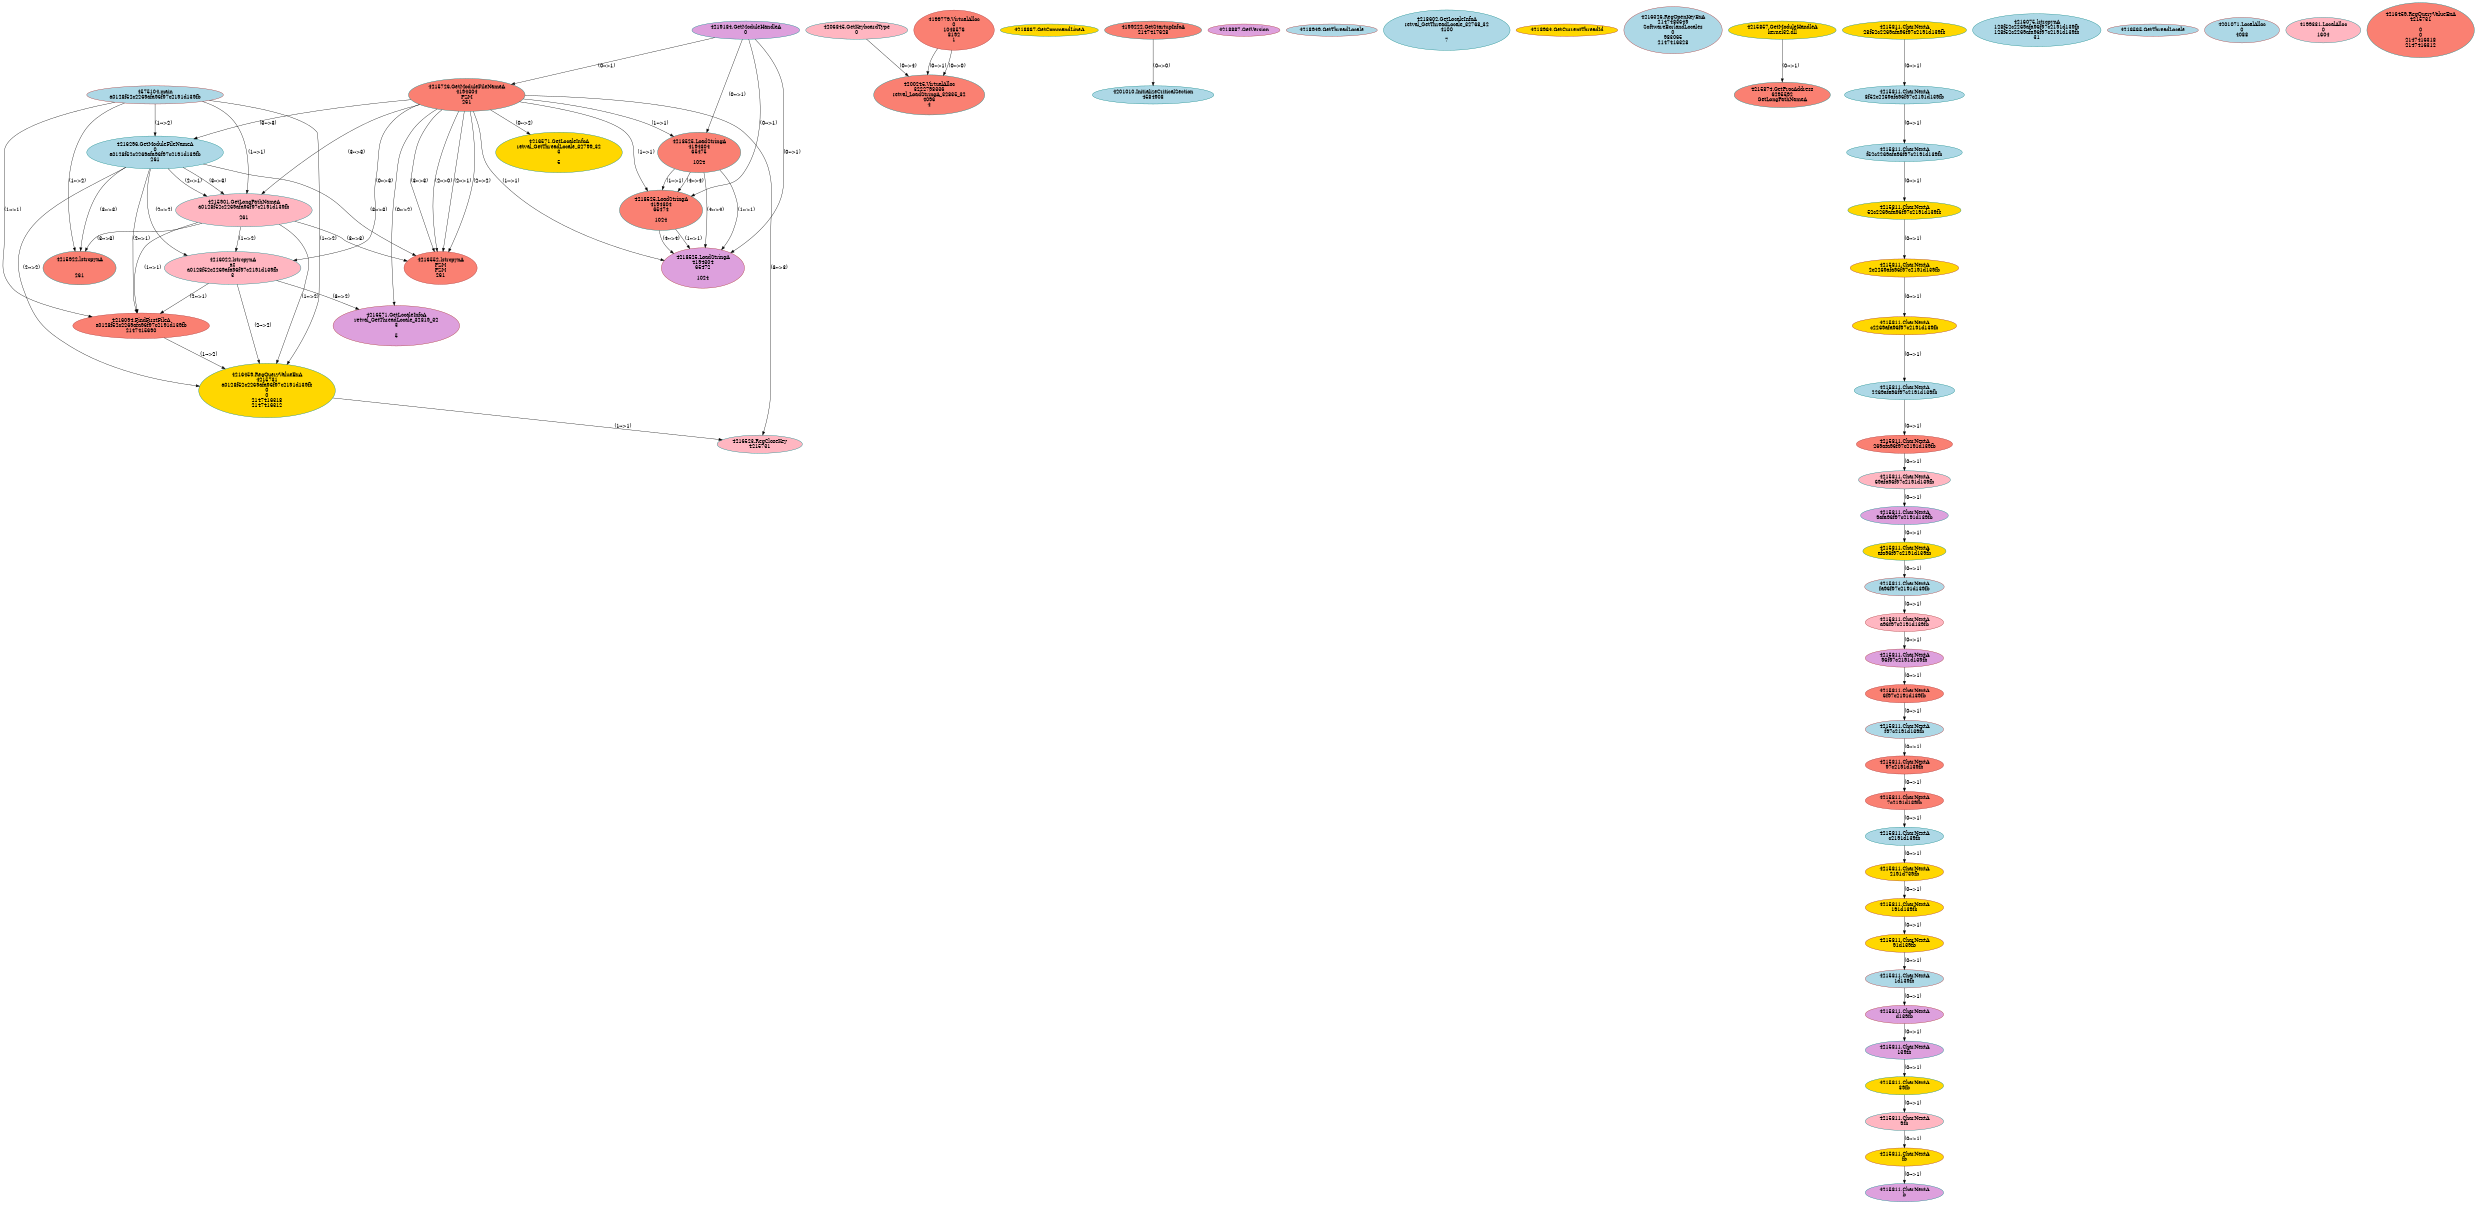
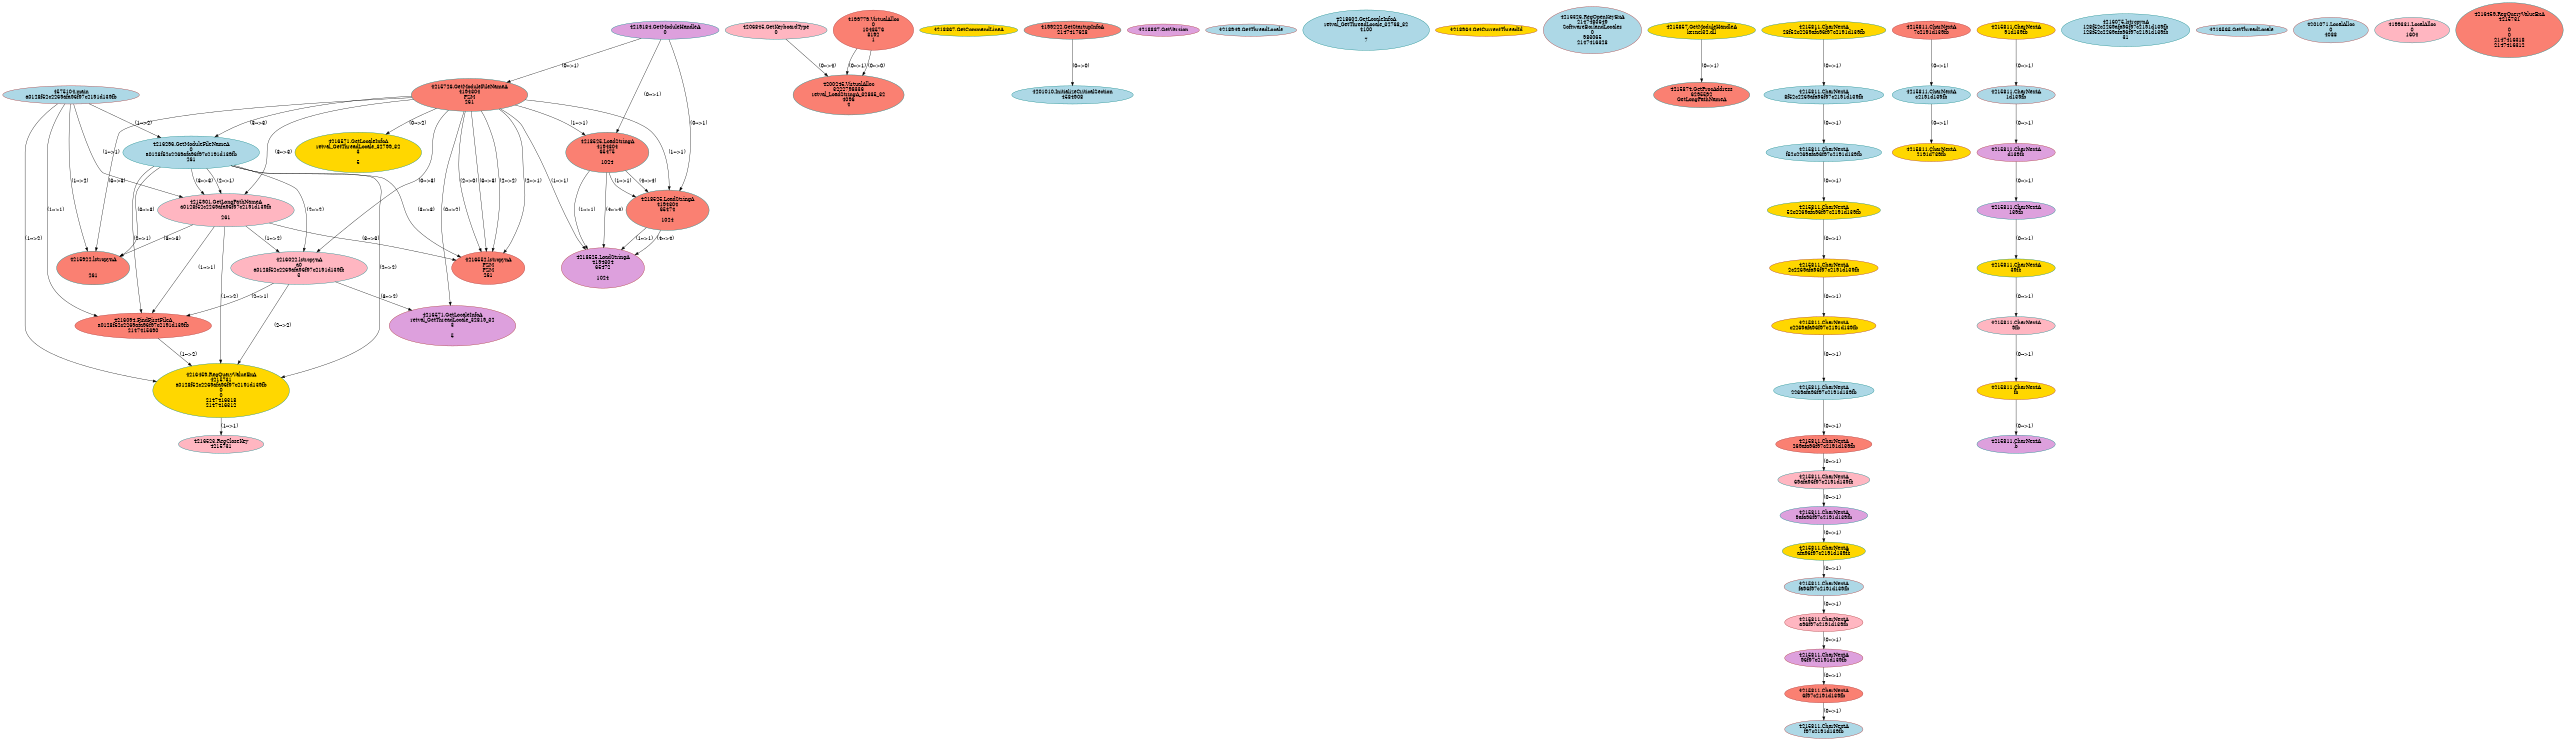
edge "4219184.GetModuleHandleA 0" -> "4218525.LoadStringA 4194304 65472 1024": removed, label "(0-->1)"
edge "4215726.GetModuleFileNameA 4194304 PZM 261" -> "4216523.RegCloseKey 4215731": now "4215726.GetModuleFileNameA 4194304 PZM 261" -> "4215922.lstrcpynA 261"
node "4215811.CharNextA 97c2191d139fb": removed
node "4215811.CharNextA 191d139fb": removed
